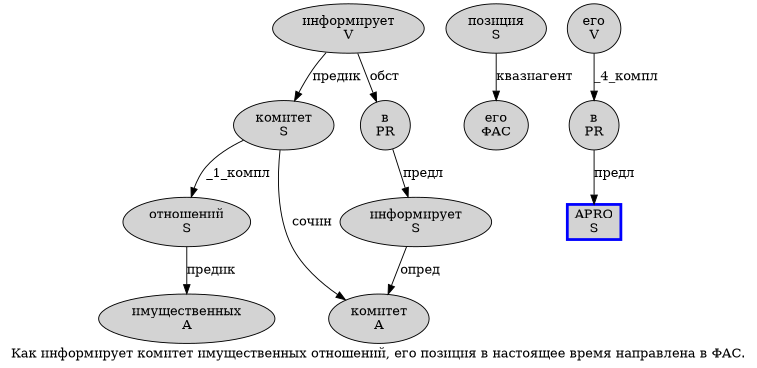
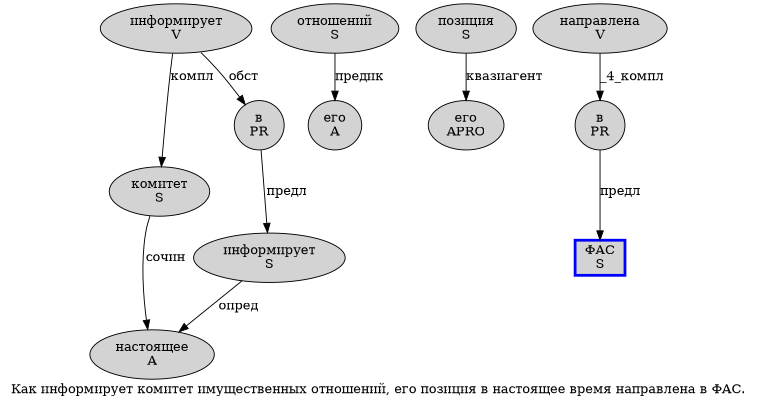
node "его V": label "его V" -> "направлена V"
edge "информирует V" -> "комитет S": label "предик" -> "компл"
node "его ФАС": label "его ФАС" -> "его APRO"
edge "комитет S" -> "отношений S": removed, label "_1_компл"
node "APRO S": label "APRO S" -> "ФАС S"
node "имущественных A": label "имущественных A" -> "его A"
node "комитет A": label "комитет A" -> "настоящее A"
